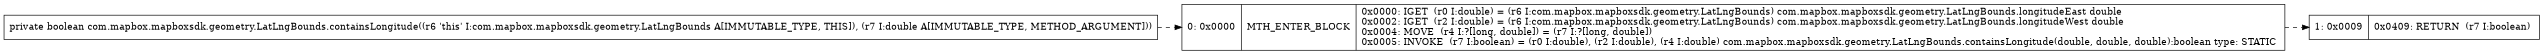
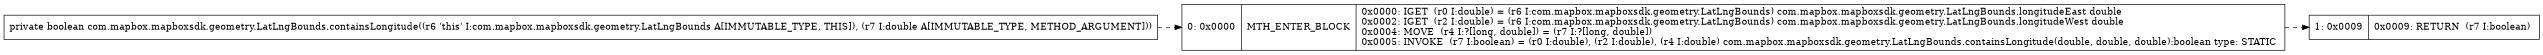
node "1: 0x0009": text "0x0409: RETURN  (r7 I:boolean)" -> "0x0009: RETURN  (r7 I:boolean)"
